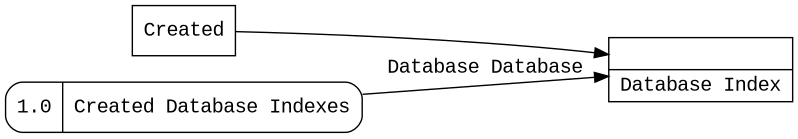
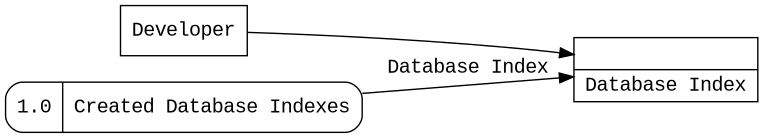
node "Created": label "Created" -> "Developer"
edge "1.0" -> "Database Index": label "Database Database" -> "Database Index"
